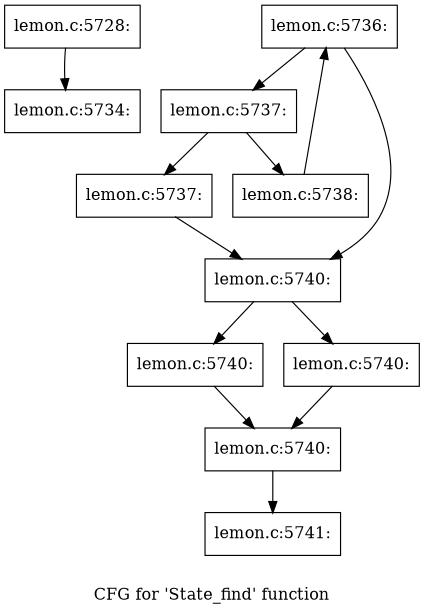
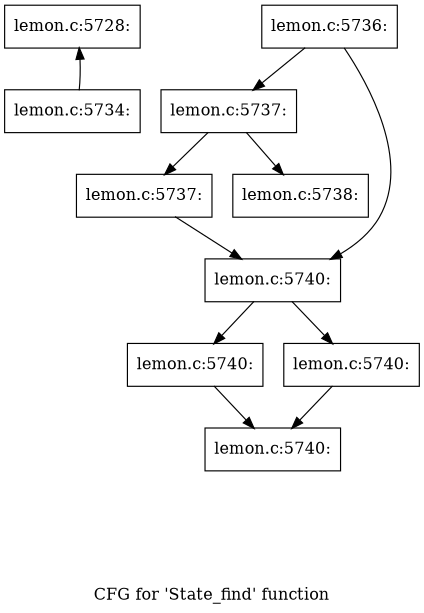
edge "lemon.c:5728:" -> "lemon.c:5734:": reversed
edge "lemon.c:5738:" -> "lemon.c:5736:": removed
node "lemon.c:5741:": removed
